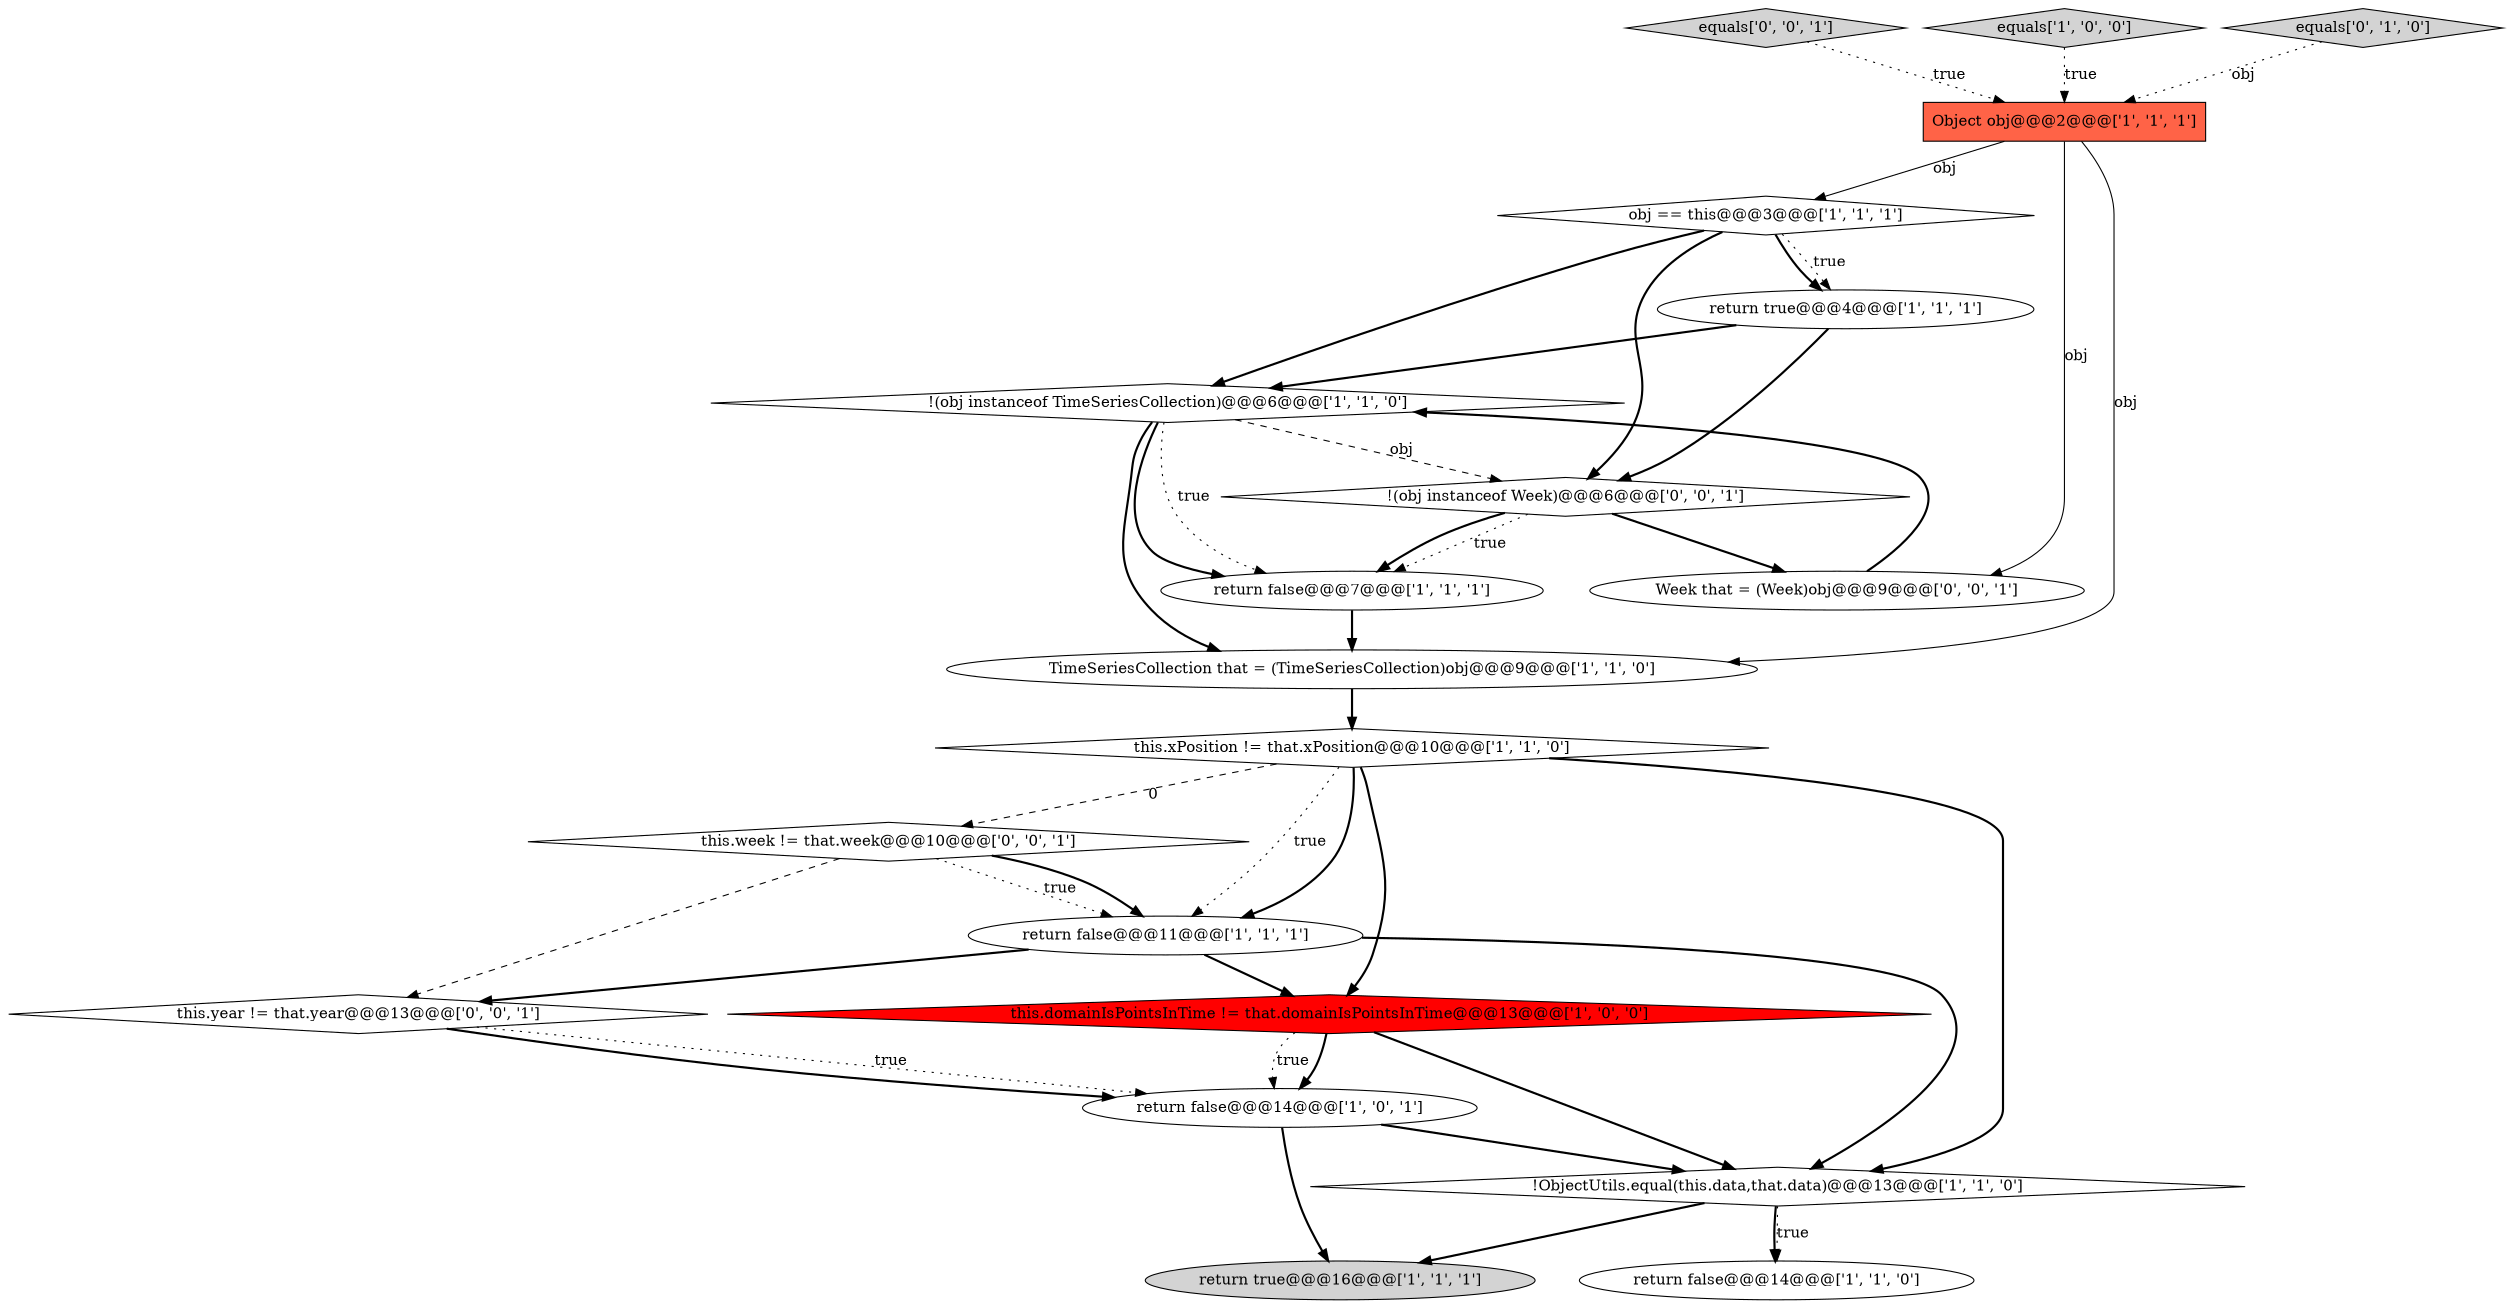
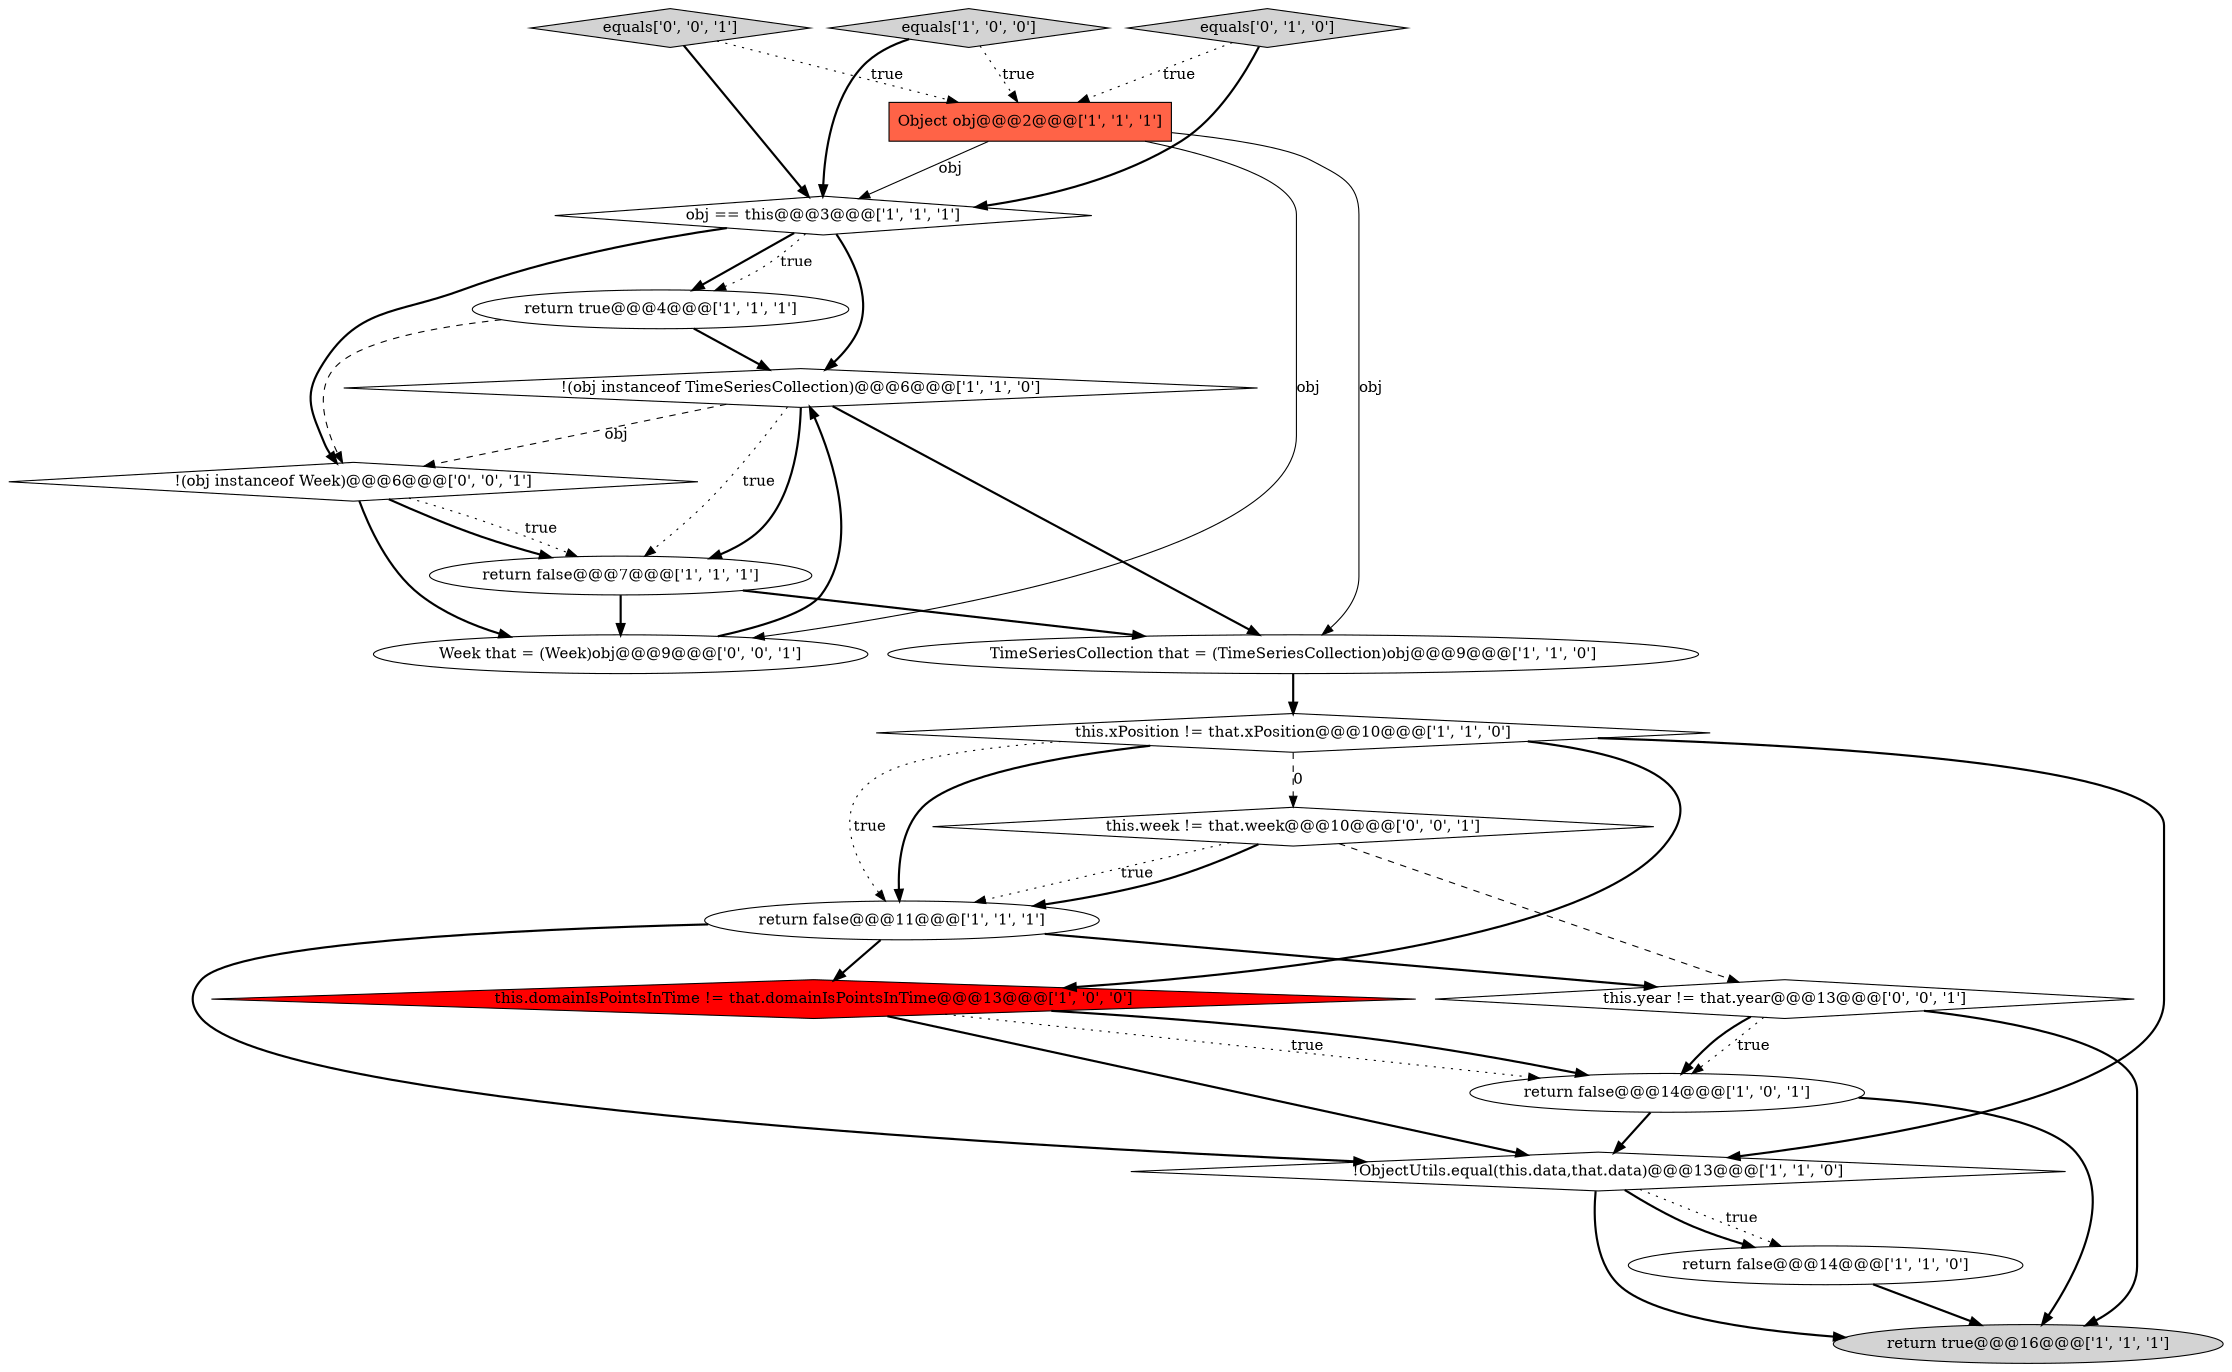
edge "equals['0', '1', '0']" -> "Object obj@@@2@@@['1', '1', '1']": label "obj" -> "true"
edge "equals['1', '0', '0']" -> "obj == this@@@3@@@['1', '1', '1']": added
edge "equals['0', '0', '1']" -> "obj == this@@@3@@@['1', '1', '1']": added
edge "equals['0', '1', '0']" -> "obj == this@@@3@@@['1', '1', '1']": added
edge "return true@@@4@@@['1', '1', '1']" -> "!(obj instanceof Week)@@@6@@@['0', '0', '1']": style bold -> dashed
edge "return false@@@7@@@['1', '1', '1']" -> "Week that = (Week)obj@@@9@@@['0', '0', '1']": added
edge "this.year != that.year@@@13@@@['0', '0', '1']" -> "return true@@@16@@@['1', '1', '1']": added
edge "return false@@@14@@@['1', '1', '0']" -> "return true@@@16@@@['1', '1', '1']": added
